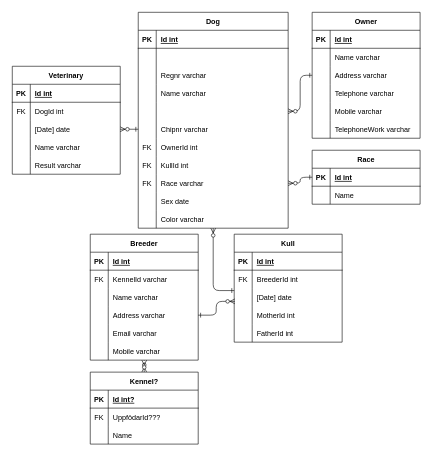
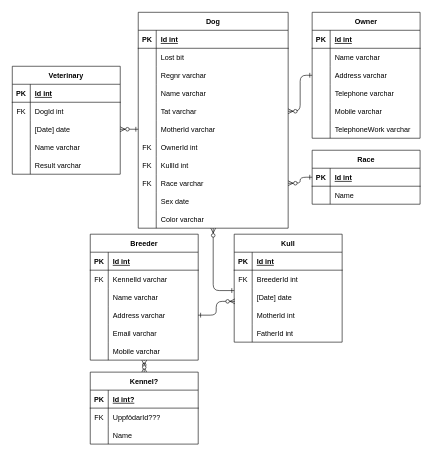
node "Lost bit": added
node "Tat varchar": added
node "Chipnr varchar": label "Chipnr varchar" -> "MotherId varchar"
